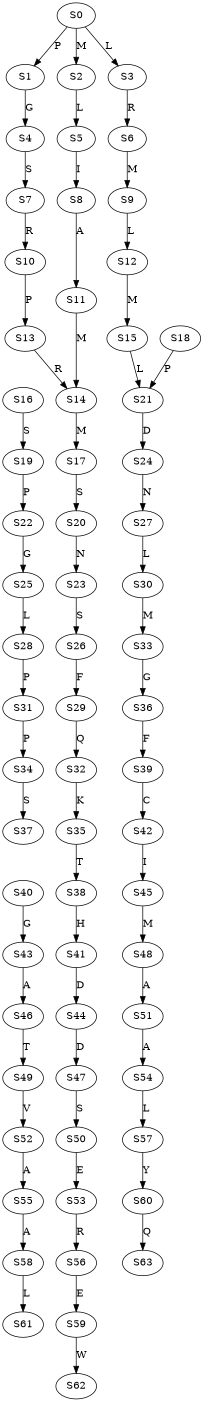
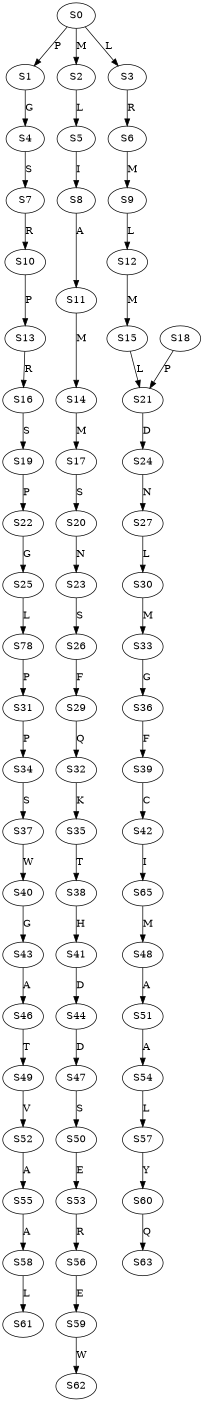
edge "S13" -> "S14": now "S13" -> "S16"
node "S28": label "S28" -> "S78"
edge "S37" -> "S40": added, label "W"
node "S45": label "S45" -> "S65"
